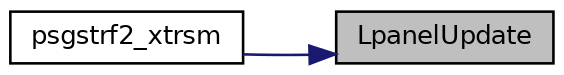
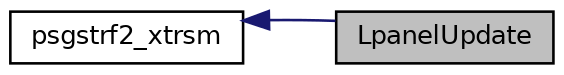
edge "psgstrf2_xtrsm" -> "LpanelUpdate": reversed
